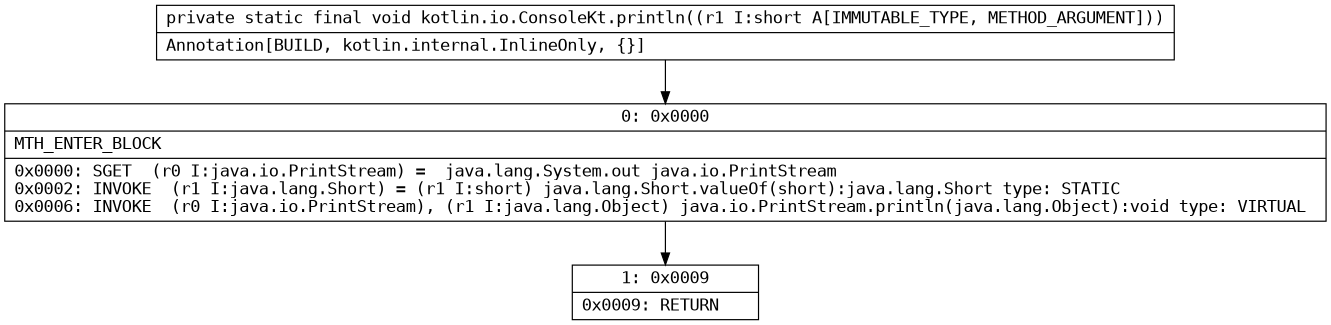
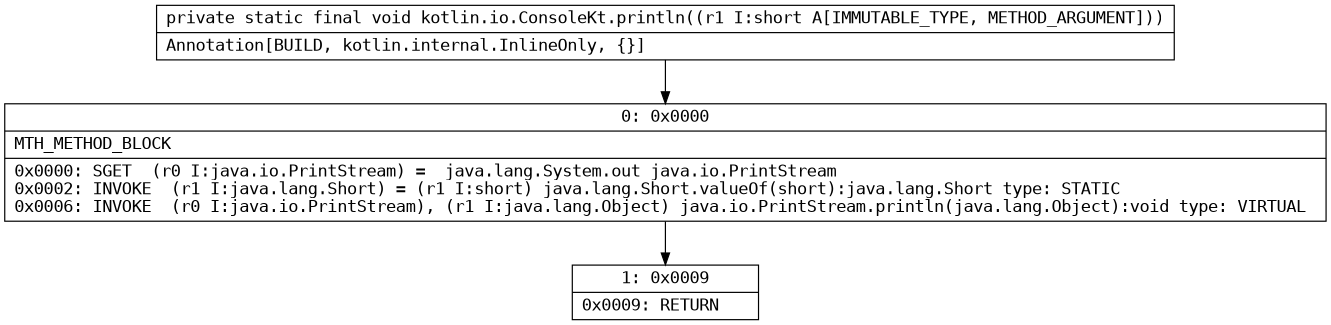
node "0: 0x0000": text "MTH_ENTER_BLOCK" -> "MTH_METHOD_BLOCK"
